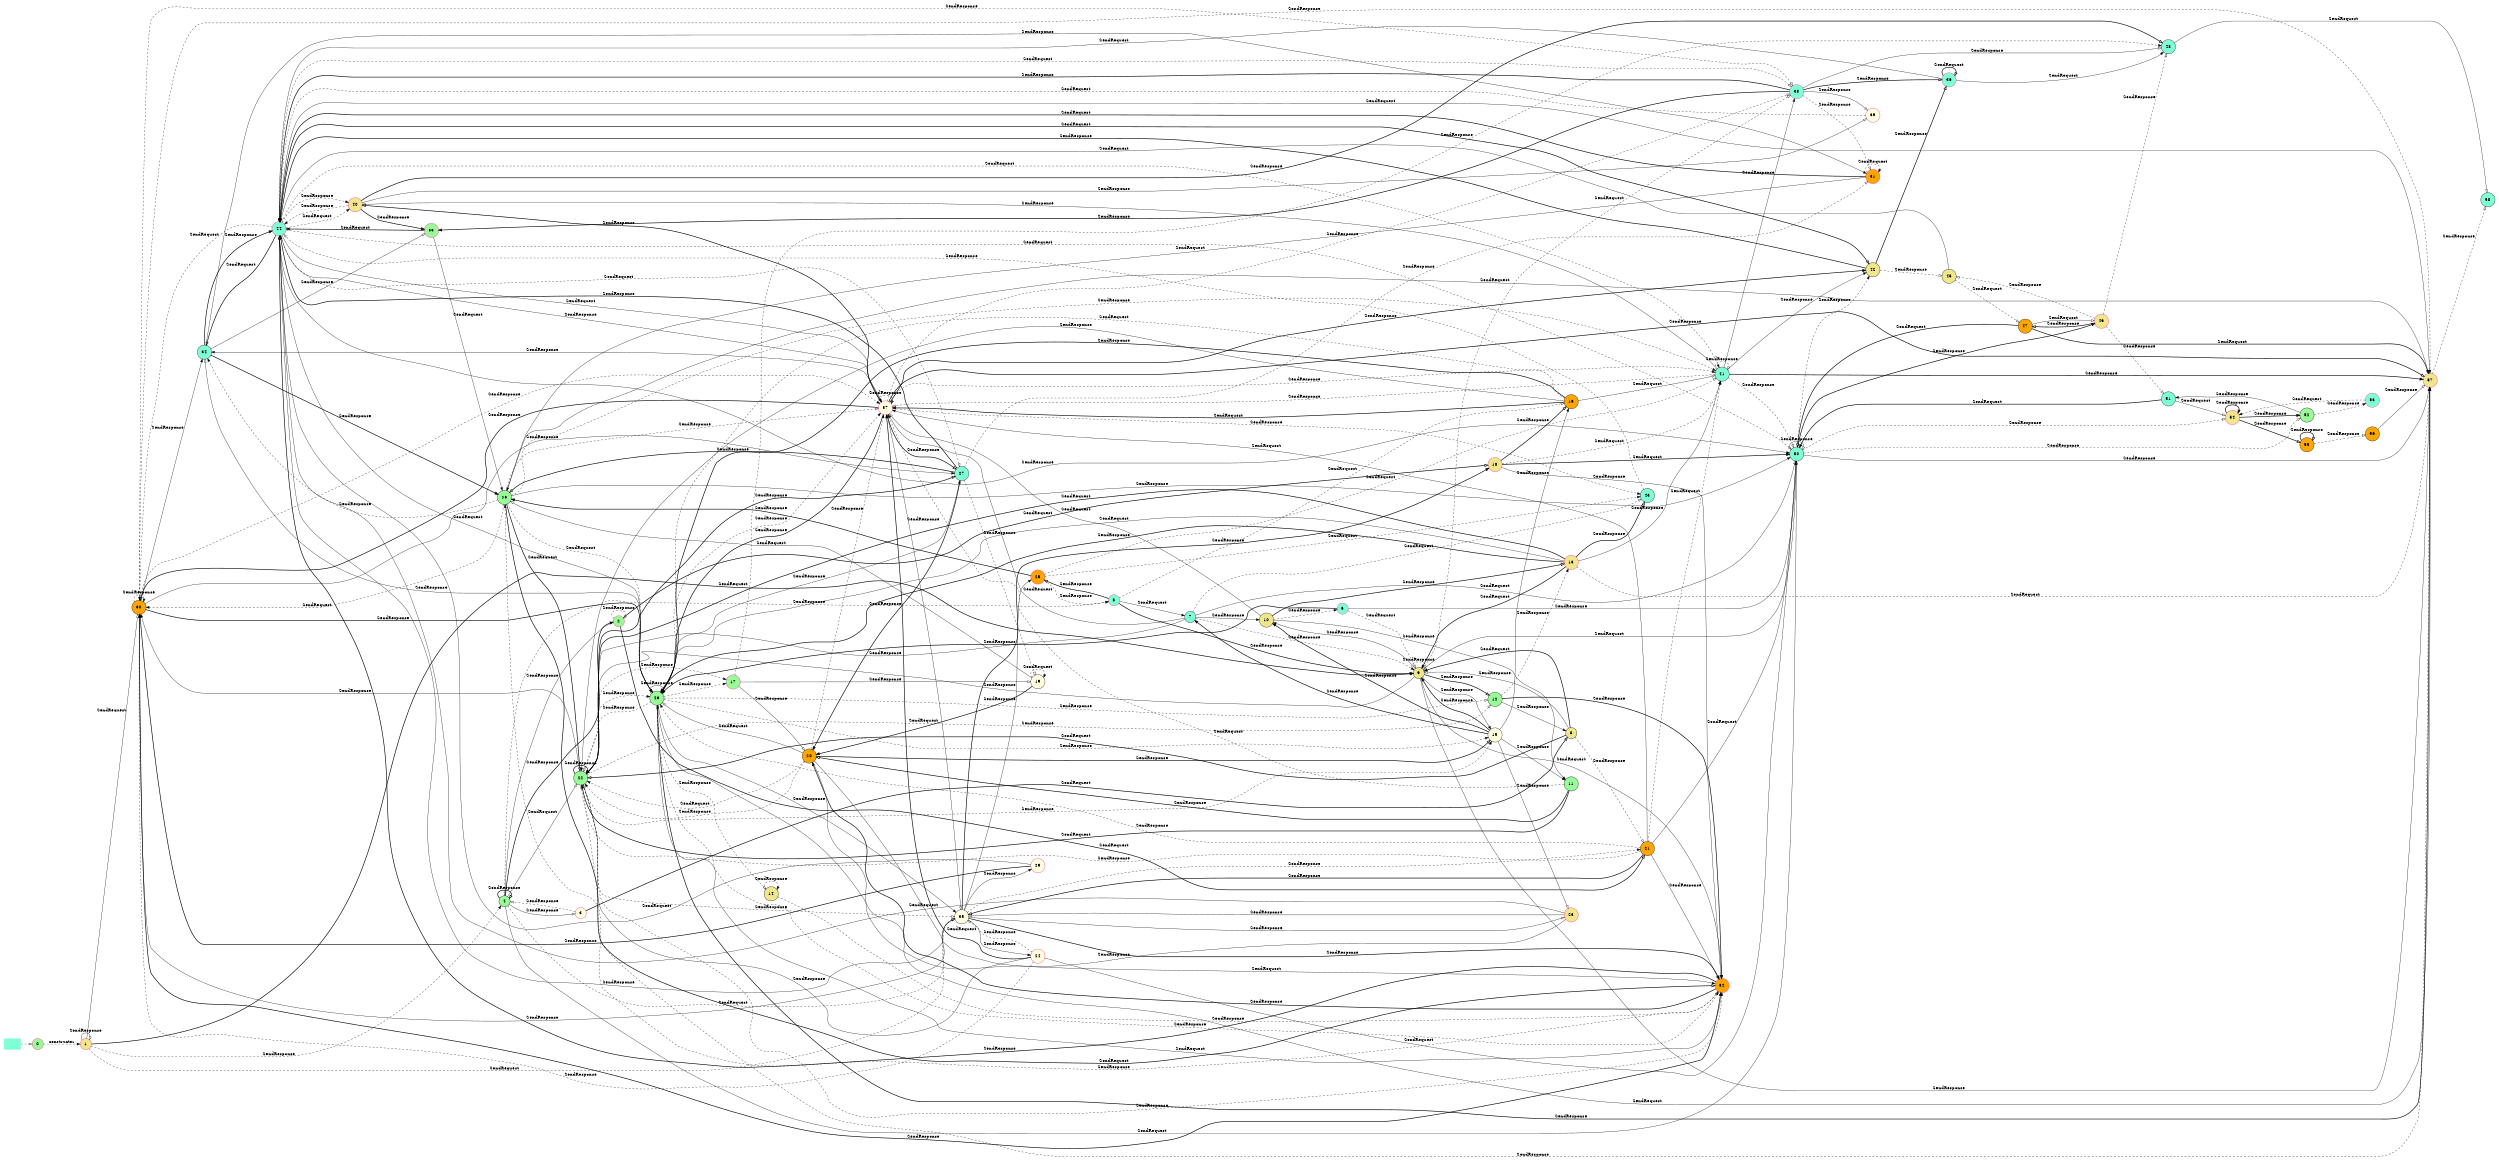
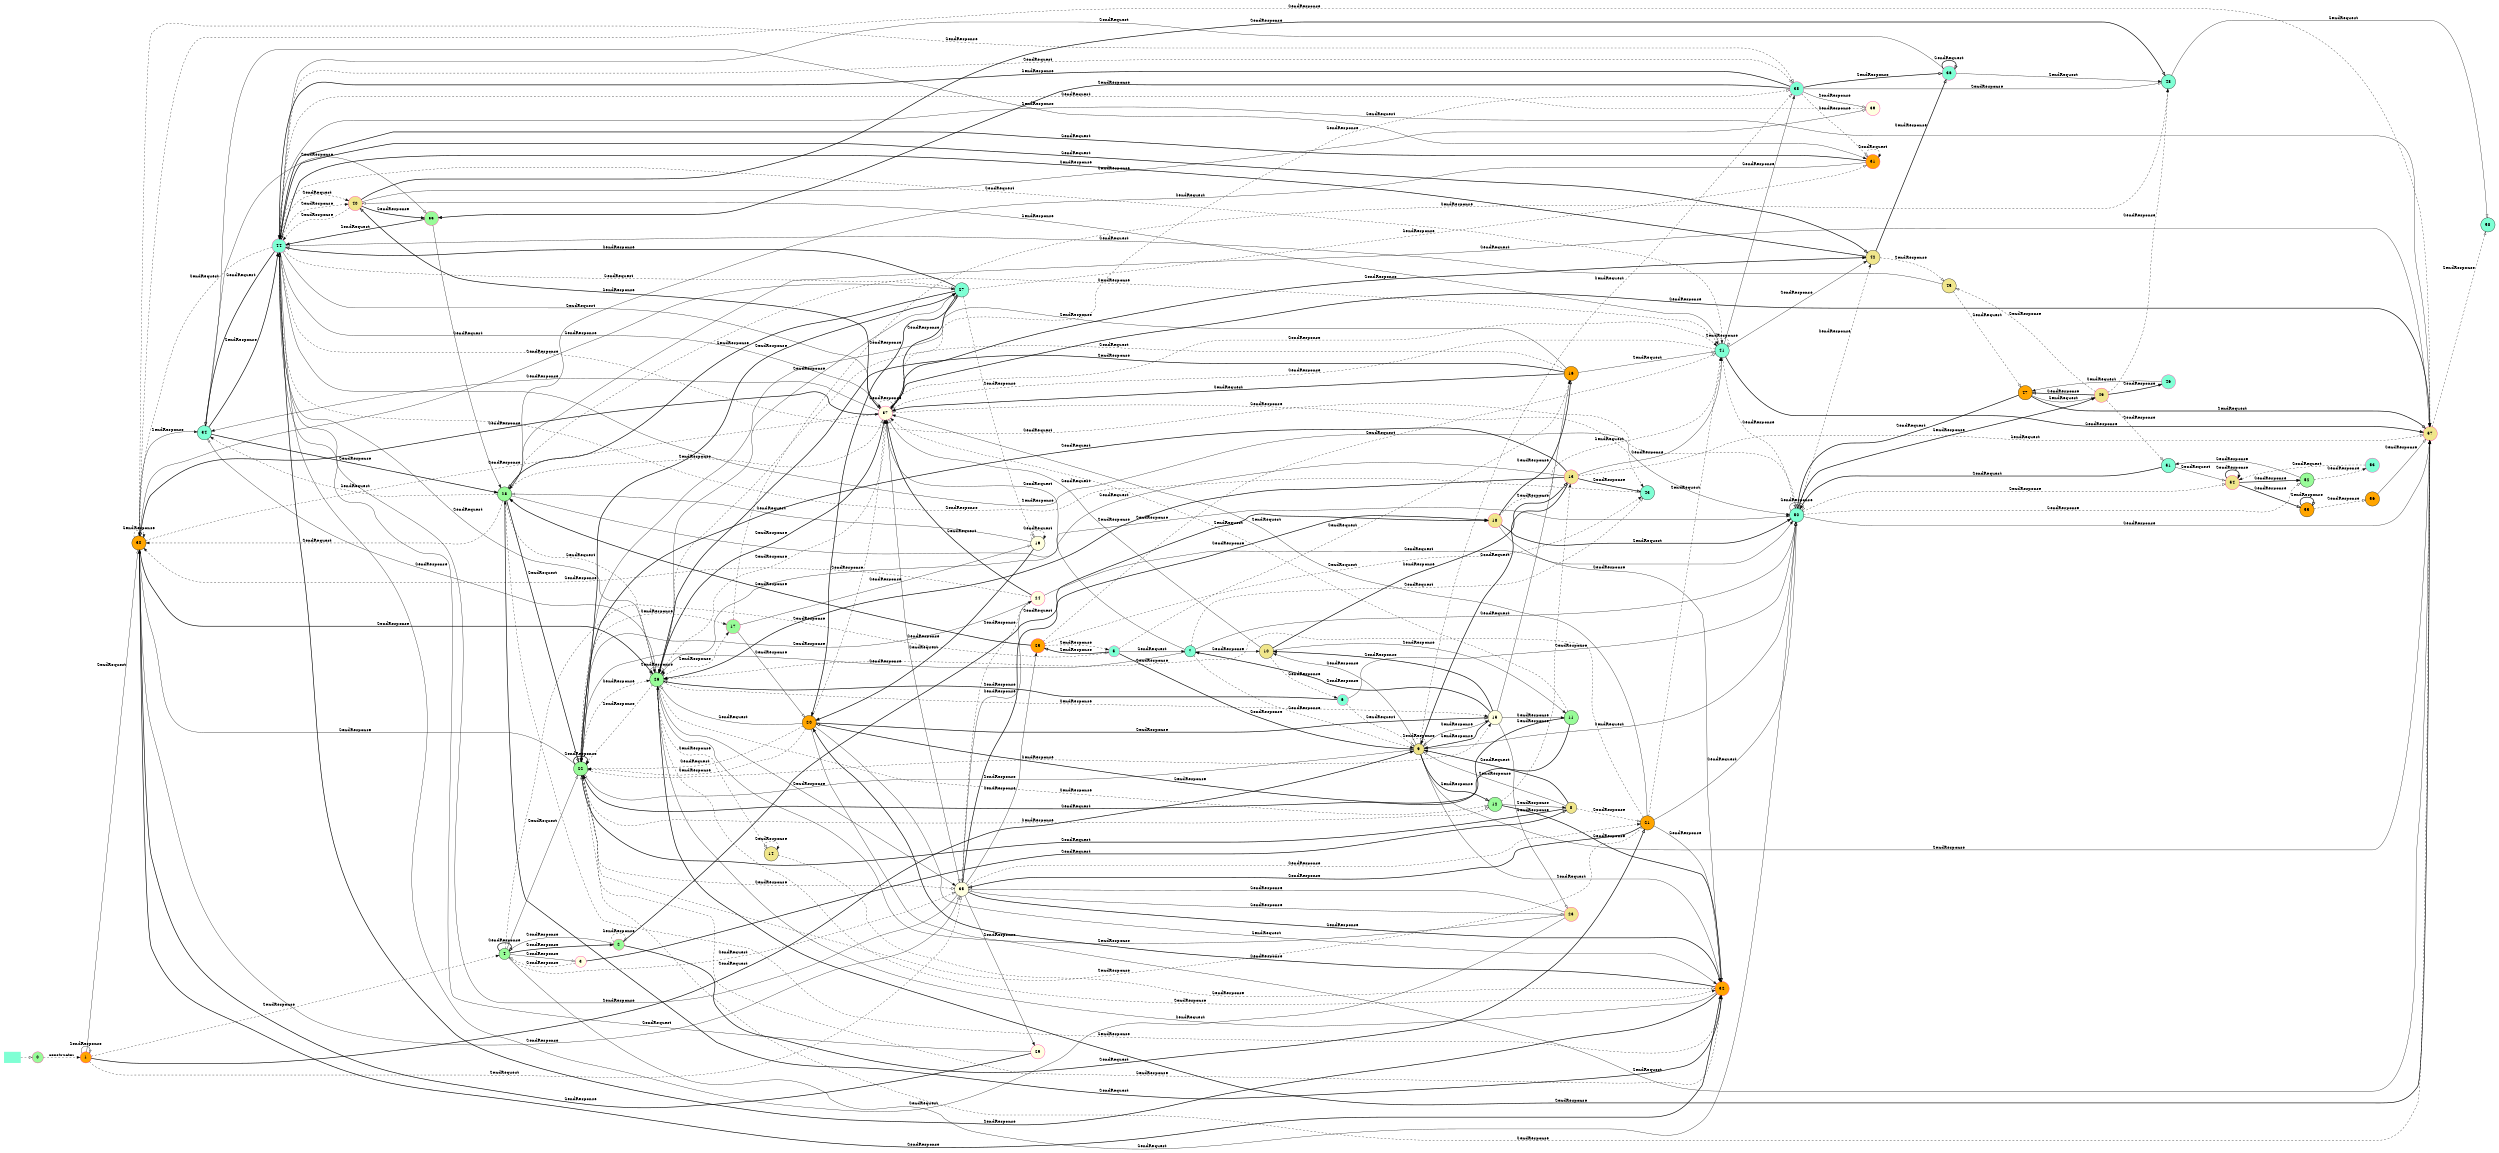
node "46": added
edge "28" -> "34": label "SendResponse" -> "SendRequest"
node "1": fillcolor khaki -> orange
